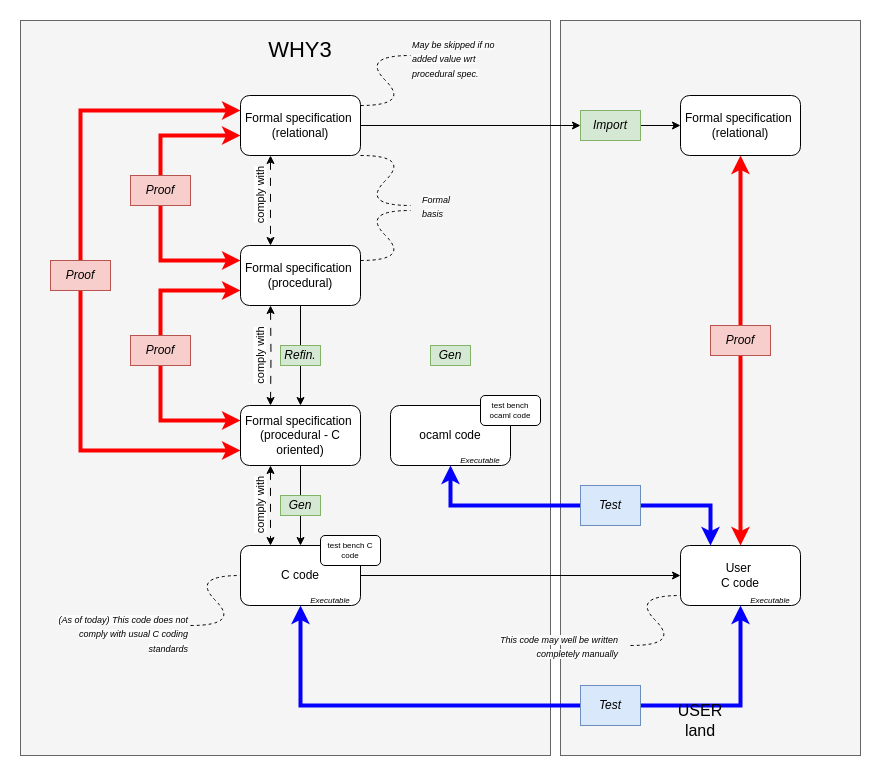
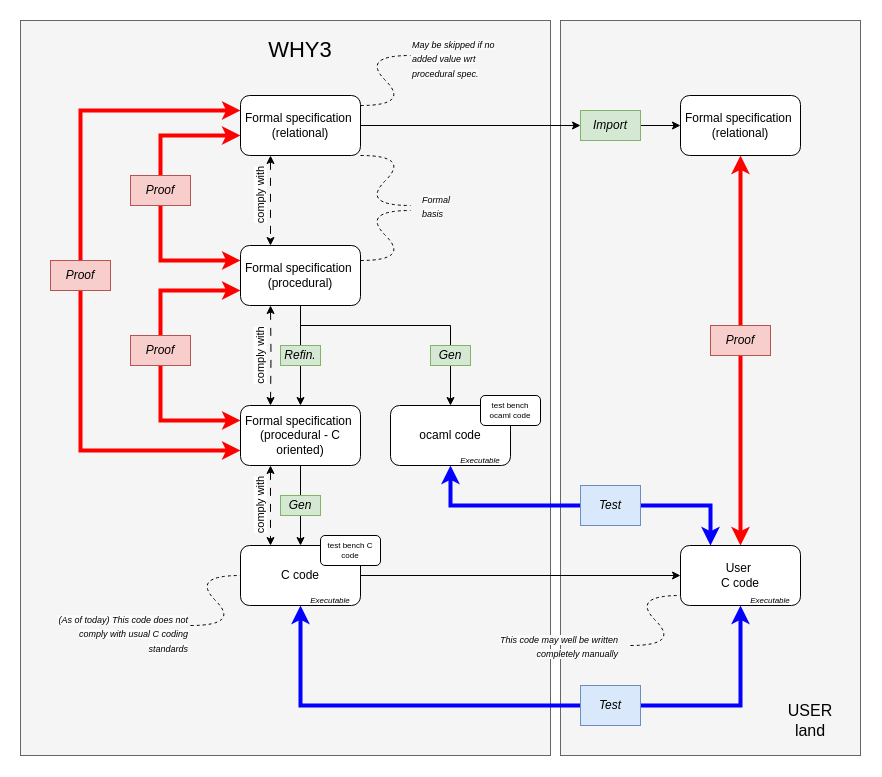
edge "Formal specification (procedural)" -> "ocaml code": added
node "USER land": moved (701, 721) -> (811, 721)
